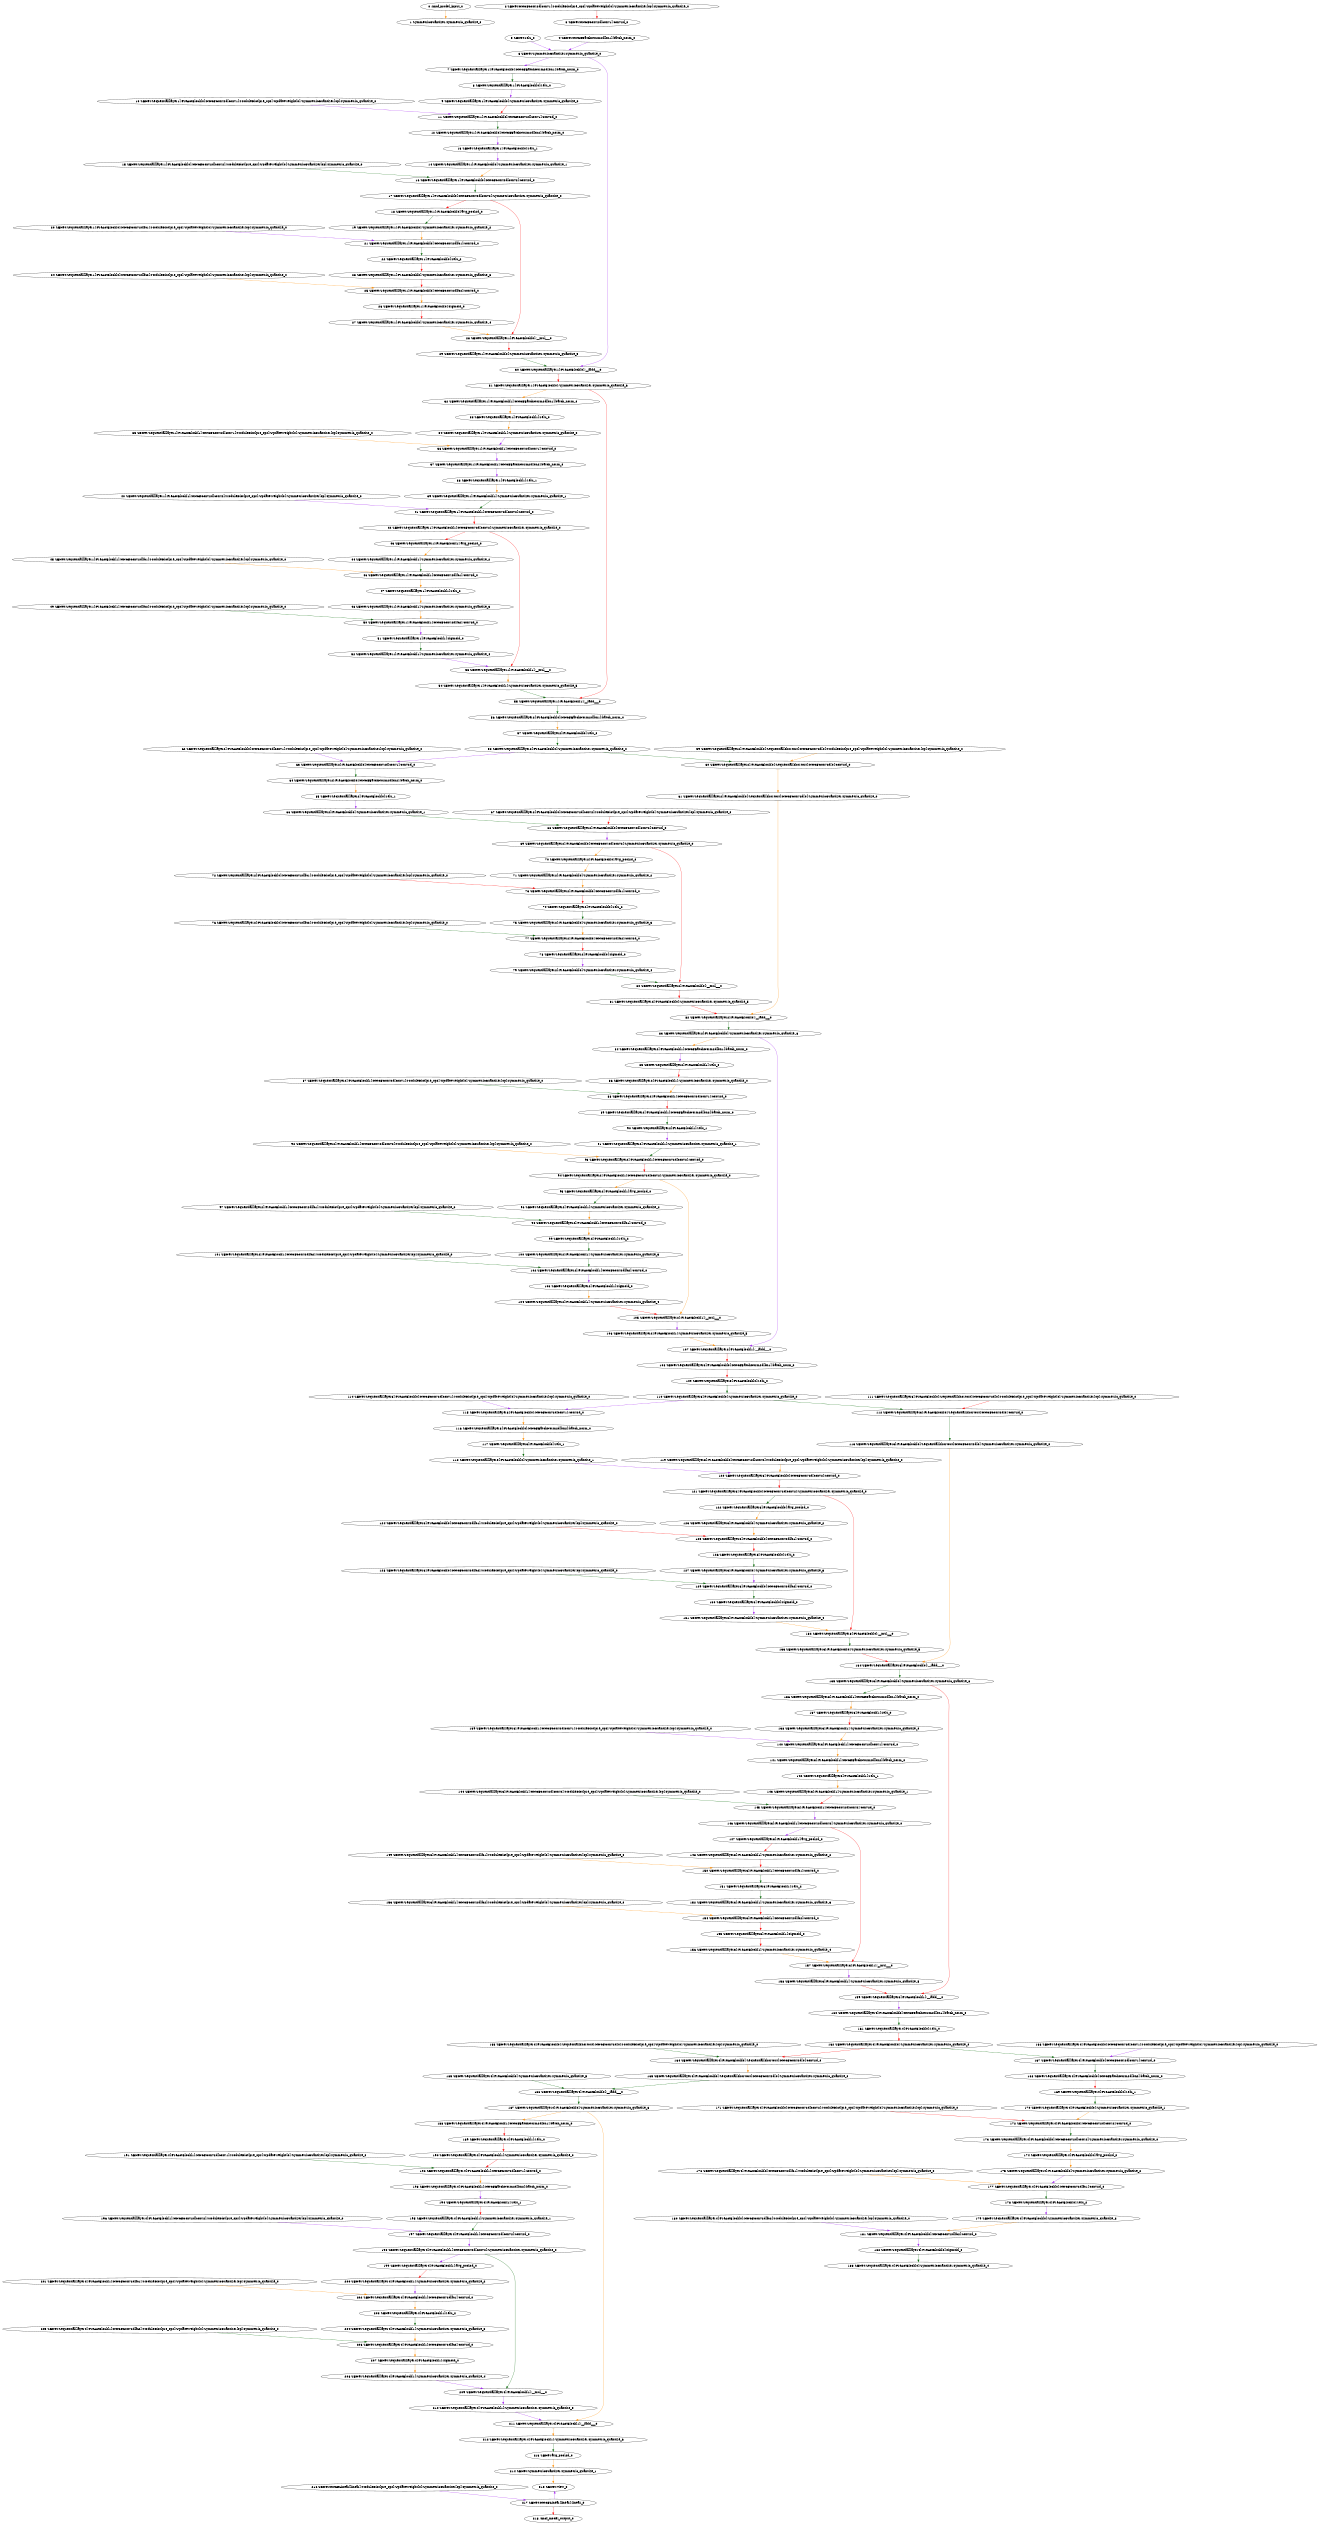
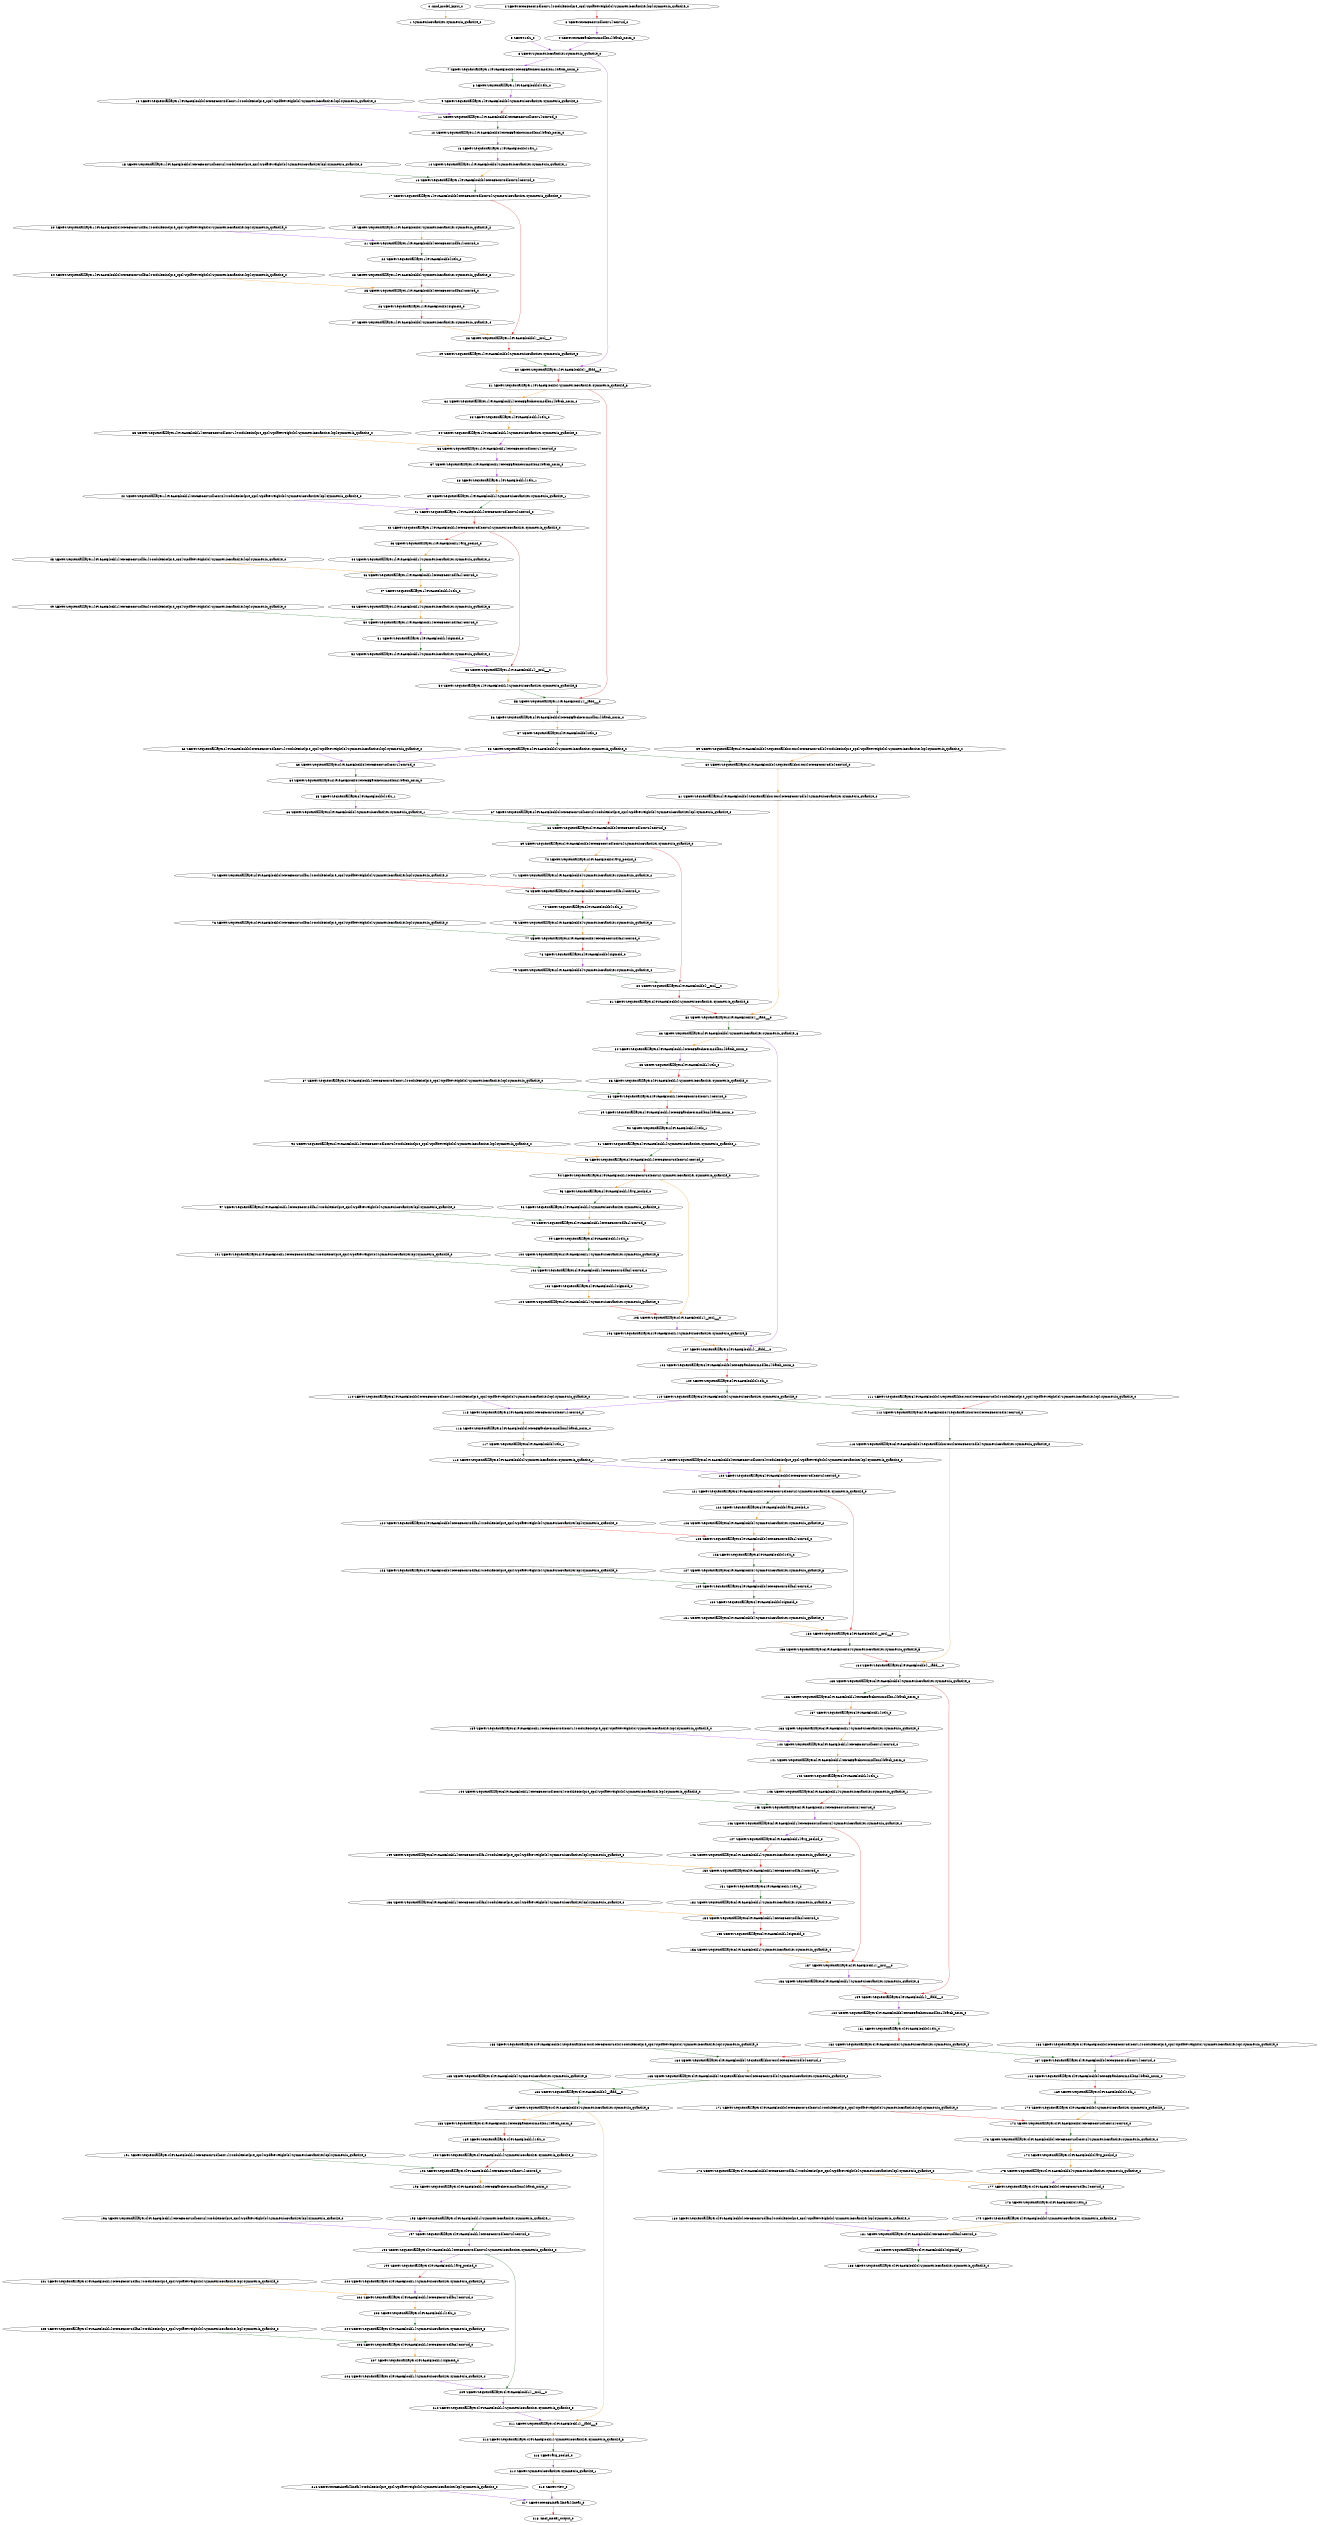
edge "3 SENet/NNCFConv2d[conv1]/conv2d_0" -> "4 SENet/NNCFBatchNorm2d[bn1]/batch_norm_0": added
node "18 SENet/Sequential[layer1]/PreActBlock[0]/avg_pool2d_0": removed
node "194 SENet/Sequential[layer4]/PreActBlock[1]/relu_1": removed
edge "213 SENet/avg_pool2d_0" -> "214 SENet/SymmetricQuantizer/symmetric_quantize_1": color darkorange -> purple
edge "217 SENet/NNCFLinear[linear]/linear_0" -> "315 SENet/view_0": reversed
